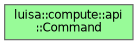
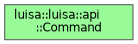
node "luisa::compute::api ::Command": label "luisa::compute::api ::Command" -> "luisa::luisa::api ::Command"
